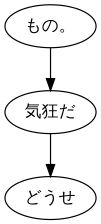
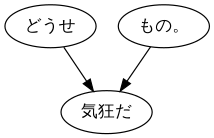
edge "気狂だ" -> "どうせ": reversed
